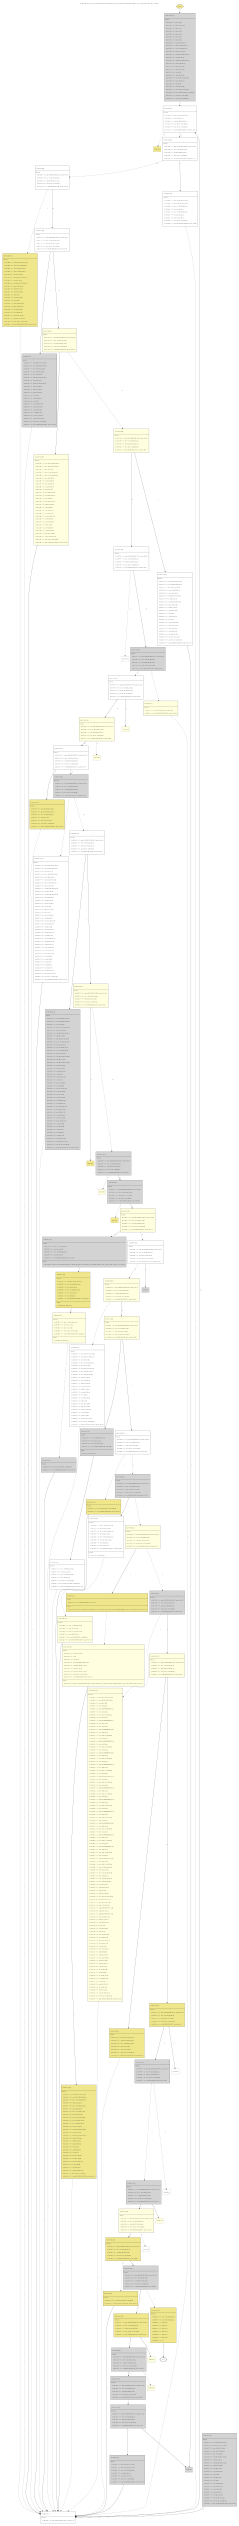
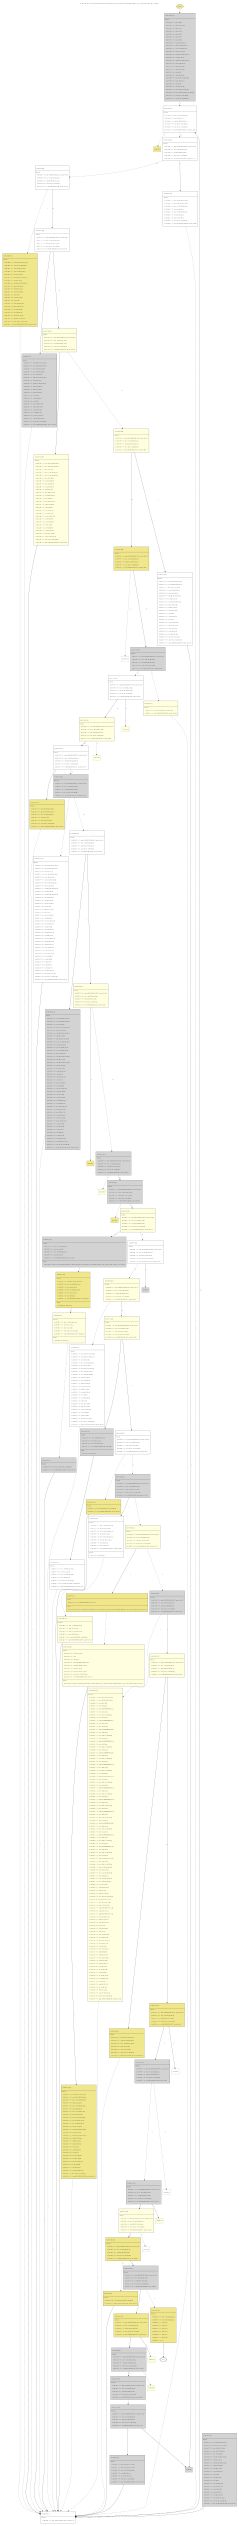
node "0x401760 [28]": fillcolor white -> khaki
